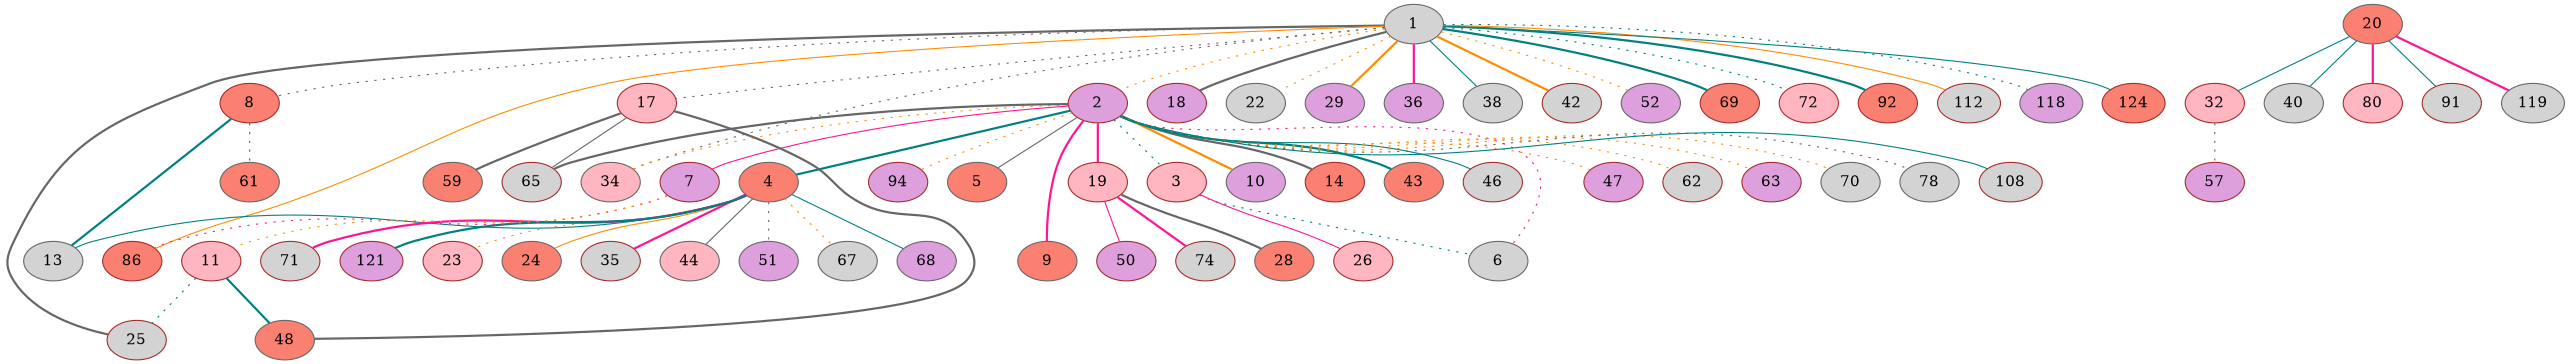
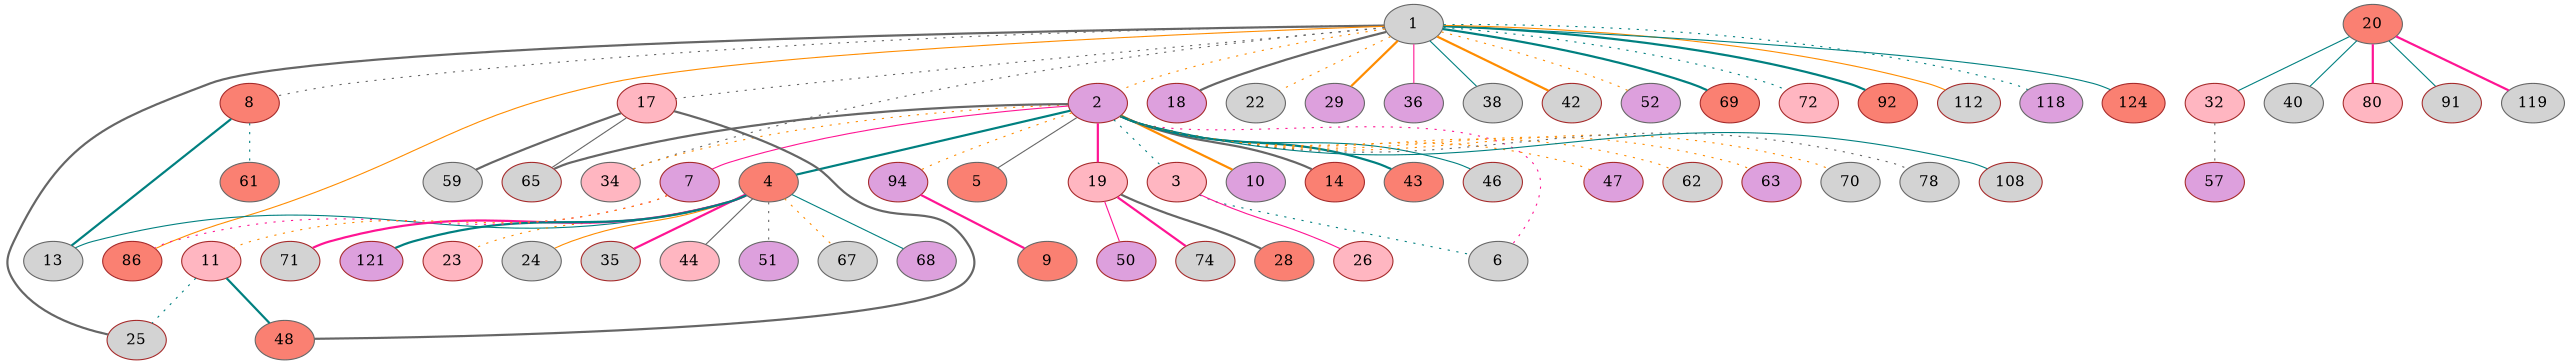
edge "1" -- "36": style bold -> solid
edge "2" -- "9": now "94" -- "9"
node "59": fillcolor salmon -> lightgrey
node "24": fillcolor salmon -> lightgrey
